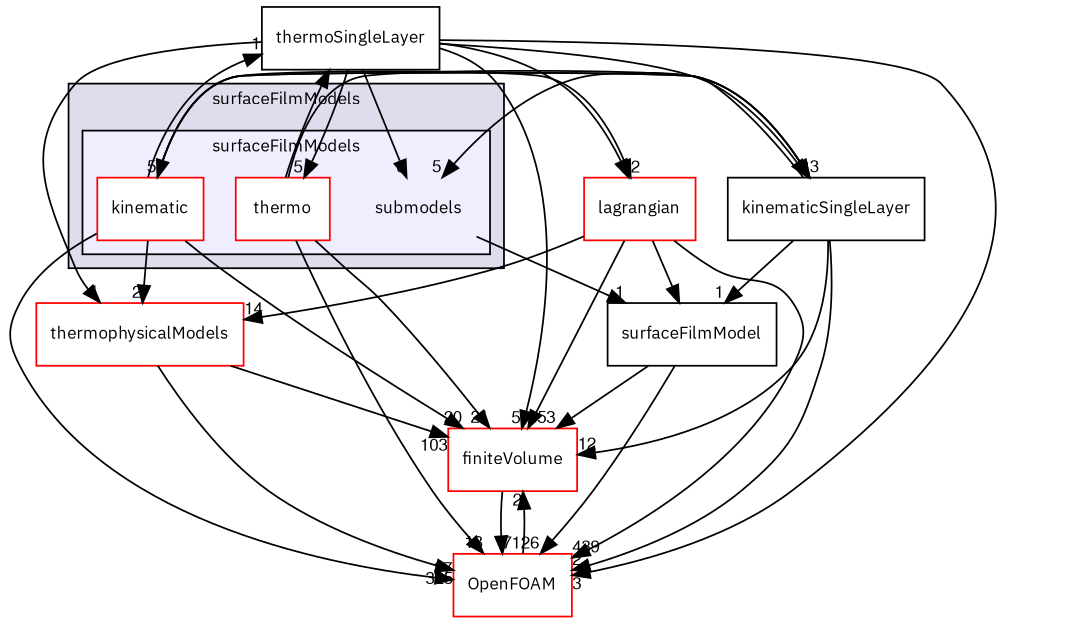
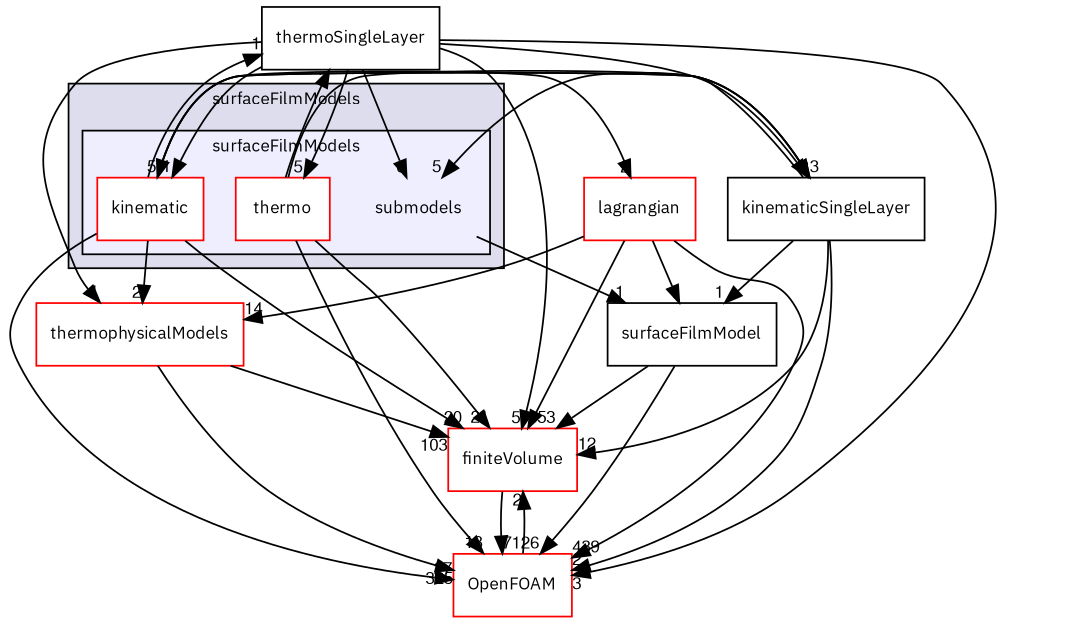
edge "thermoSingleLayer" -> "lagrangian": now "thermoSingleLayer" -> "kinematic"
